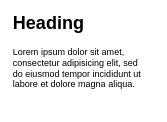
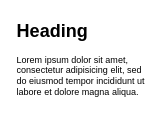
node "HeadingLorem ipsum dolor sit amet, consectetur adipisicing elit, sed do eiusmod tempor incididunt ut labore et dolore magna aliqua.": moved (79, 53) -> (83, 60)
